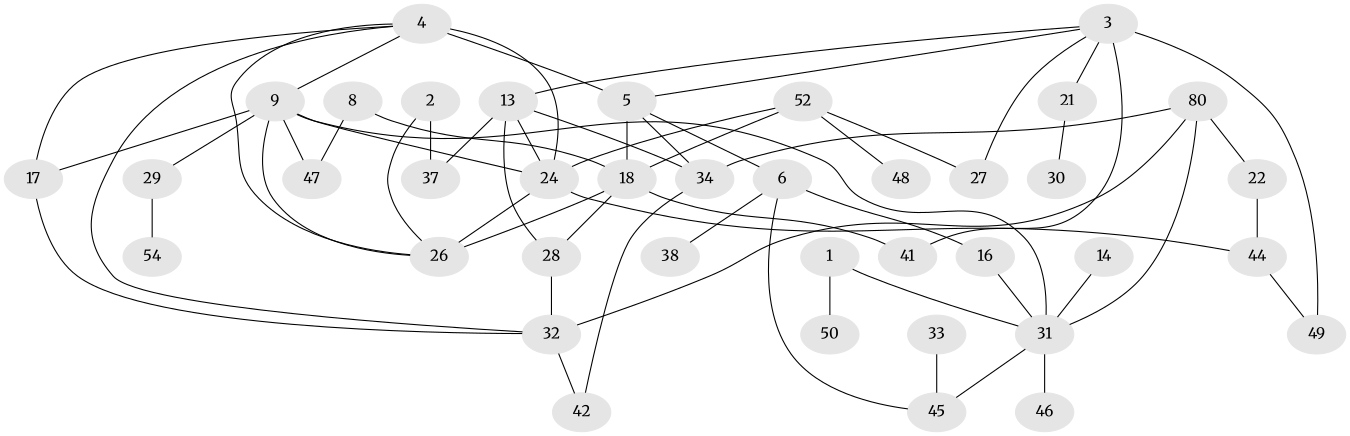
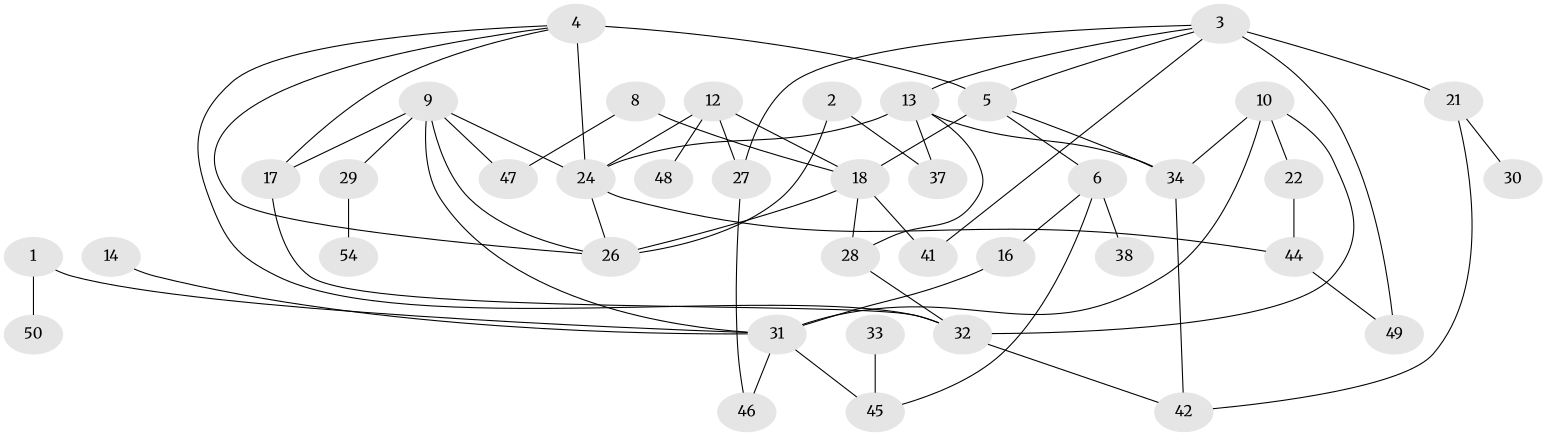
edge "4" -- "9": removed
node "52": label "52" -> "12"
node "80": label "80" -> "10"
edge "27" -- "46": added
edge "21" -- "42": added
